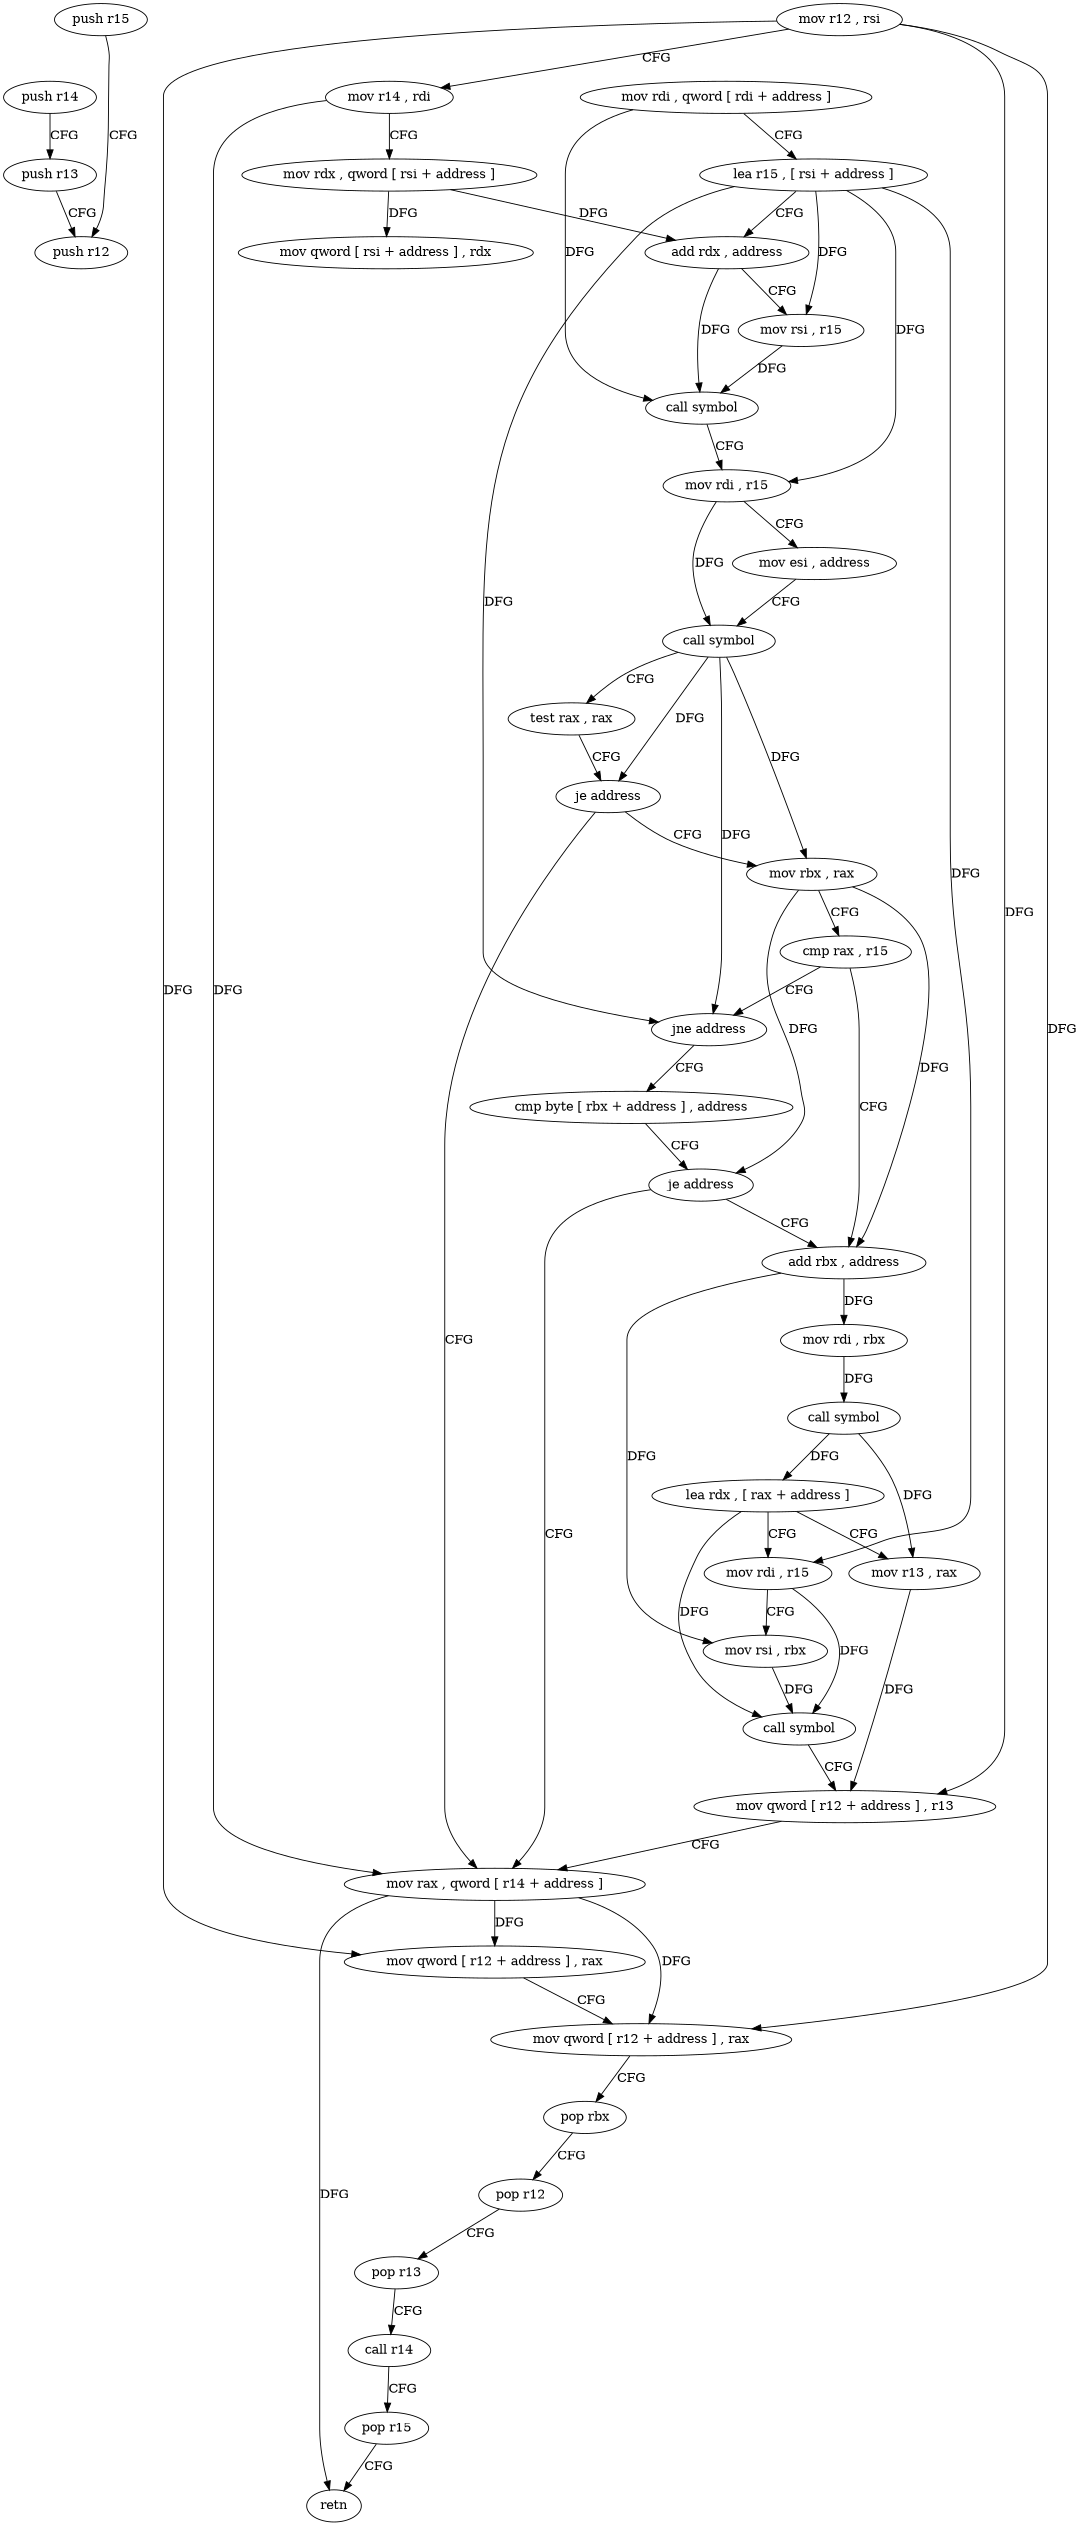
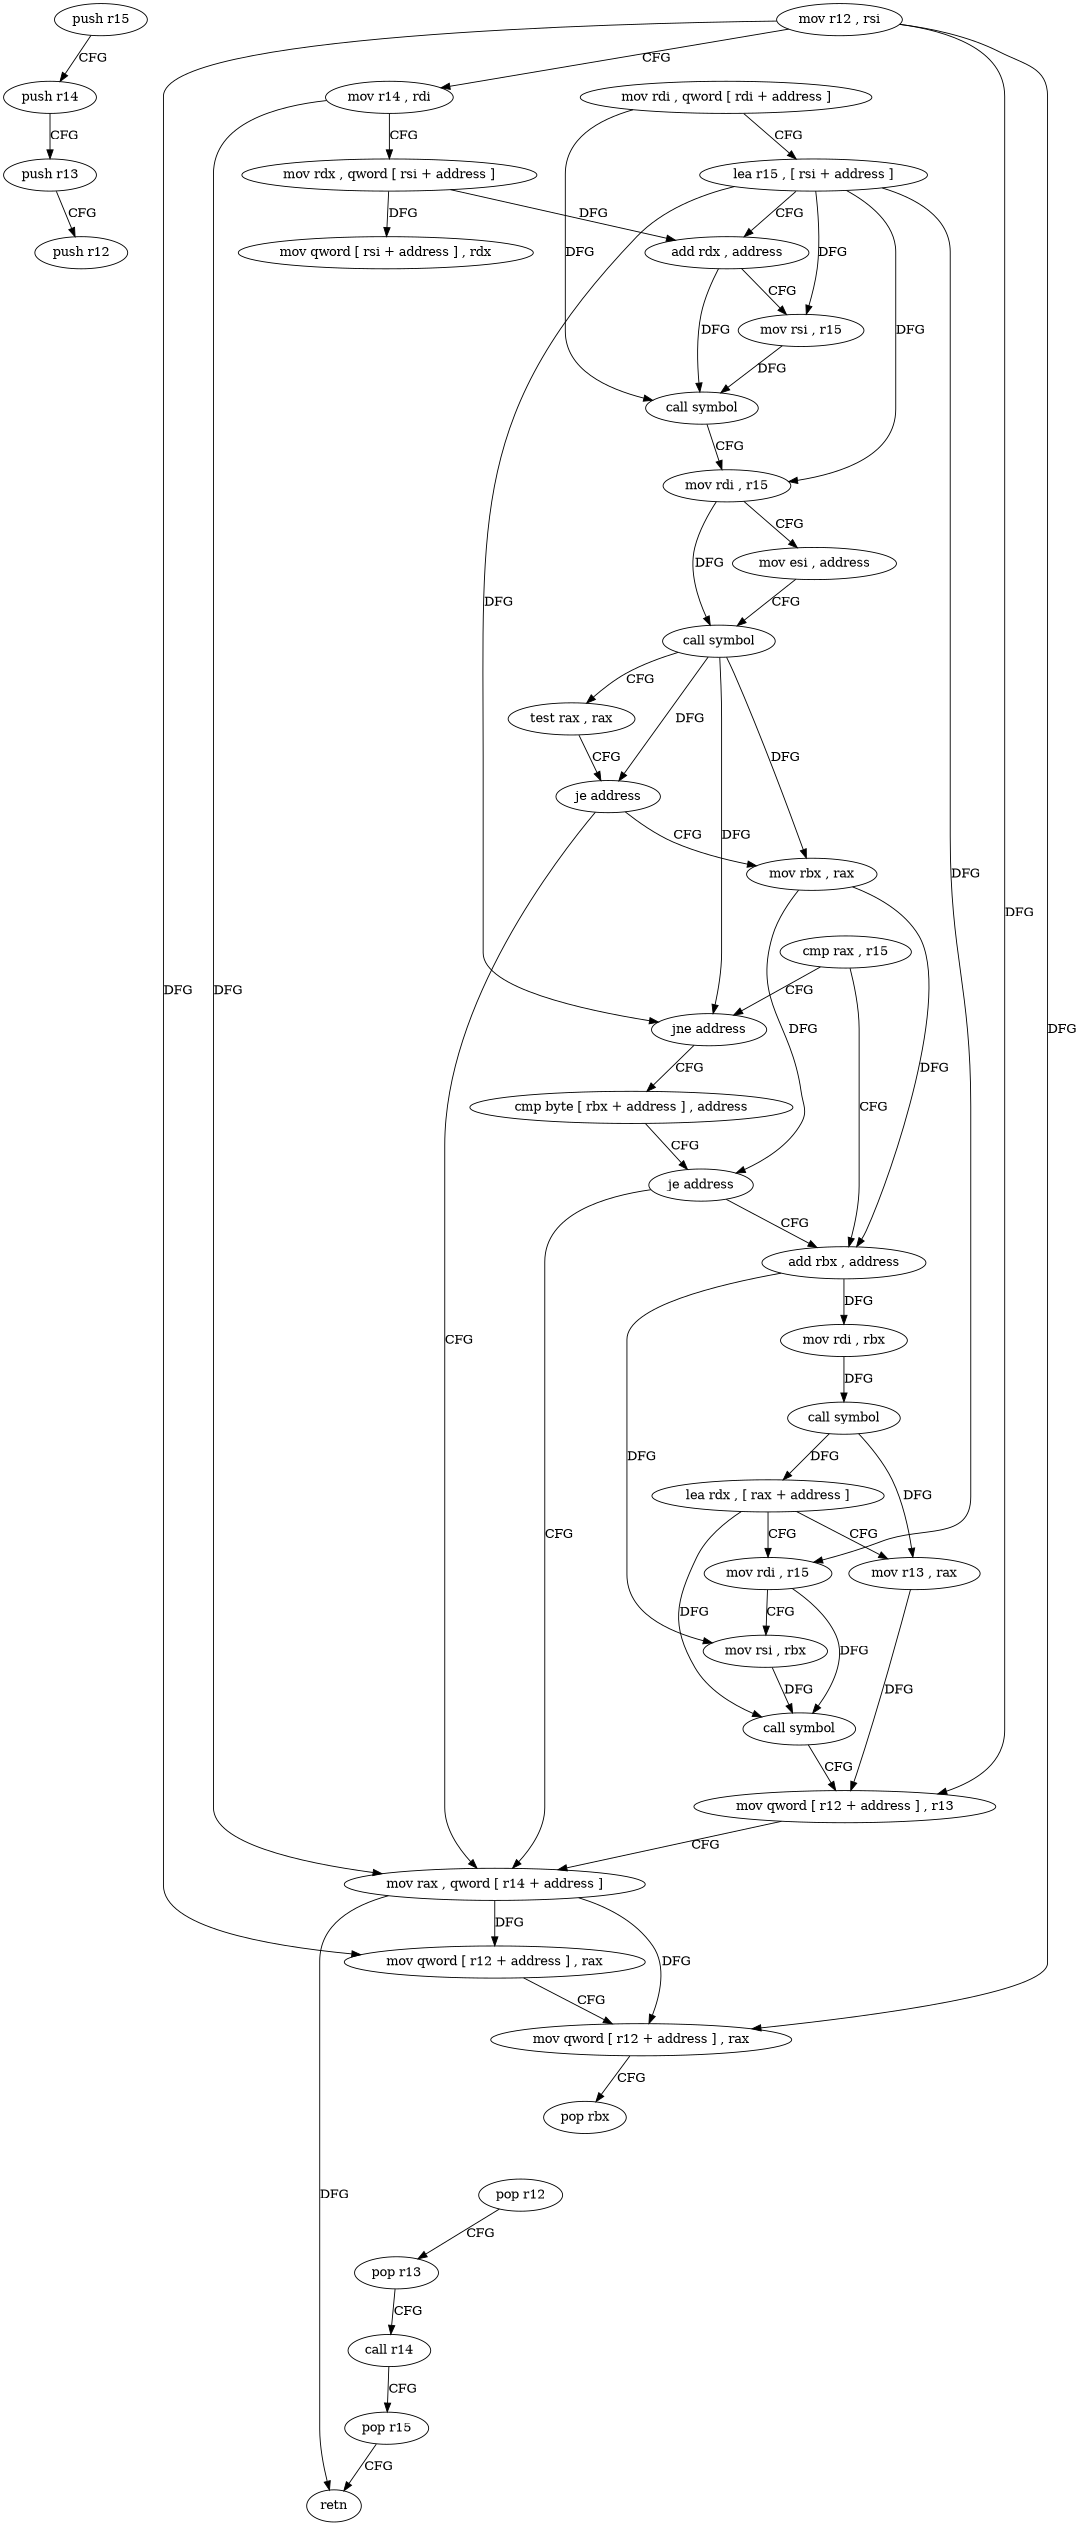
edge "push r15" -> "push r12": now "push r15" -> "push r14"
edge "mov rbx , rax" -> "cmp rax , r15": removed, label "CFG"
edge "pop rbx" -> "pop r12": removed, label "CFG"
